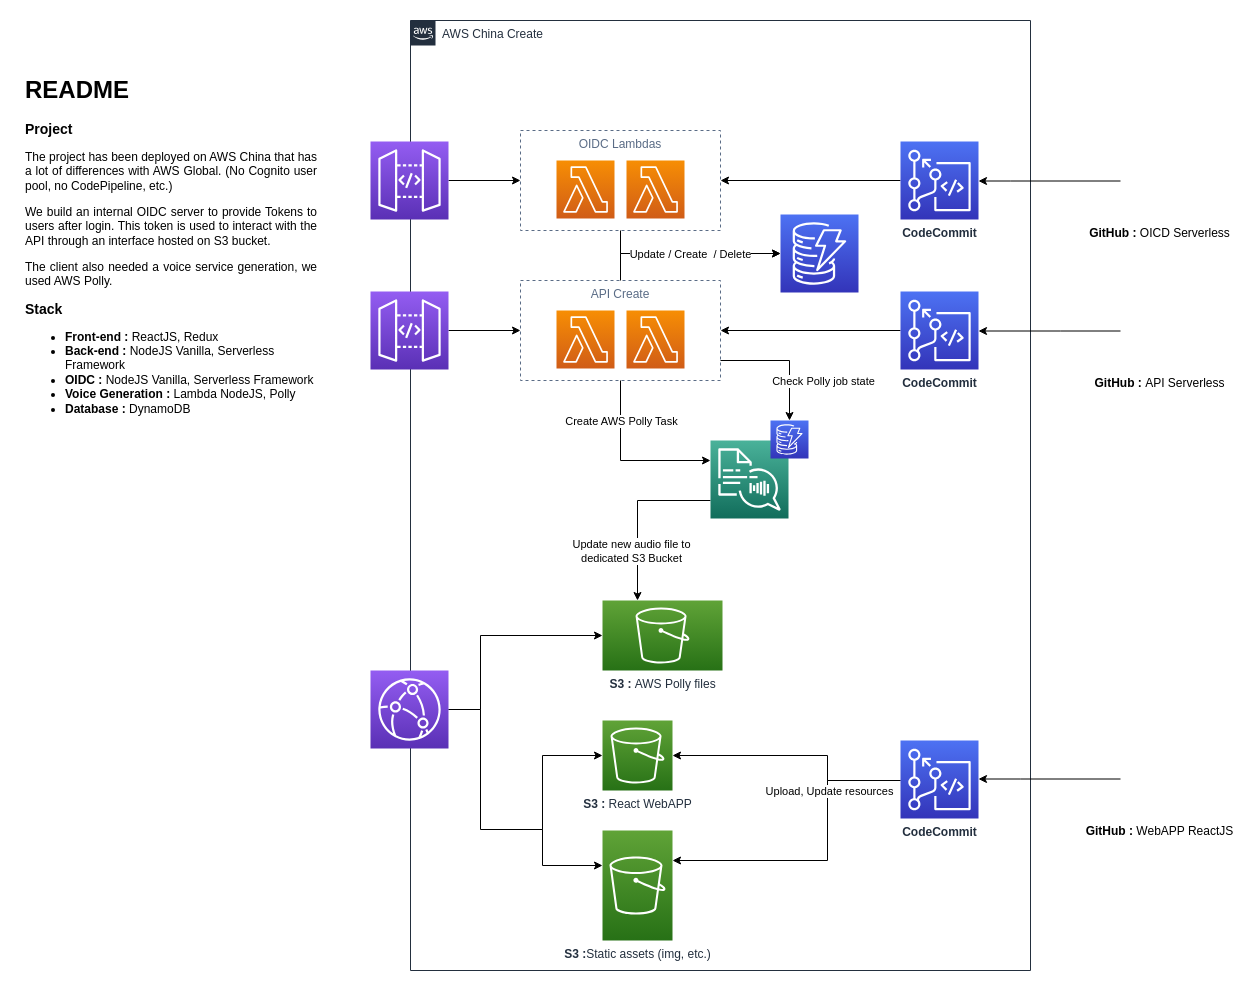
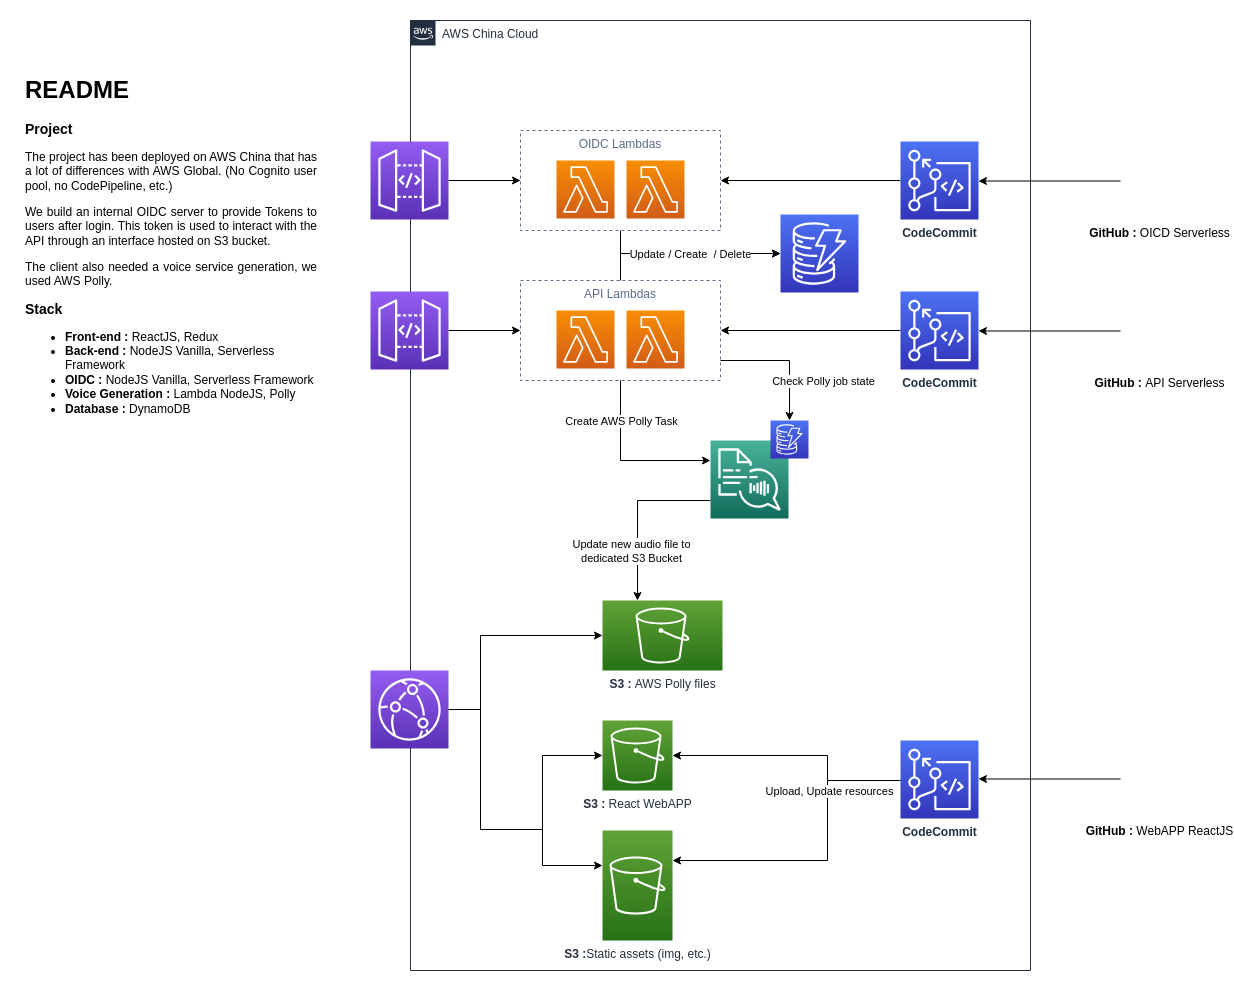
node "AWS China Create": label "AWS China Create" -> "AWS China Cloud"
node "API Create": label "API Create" -> "API Lambdas"
